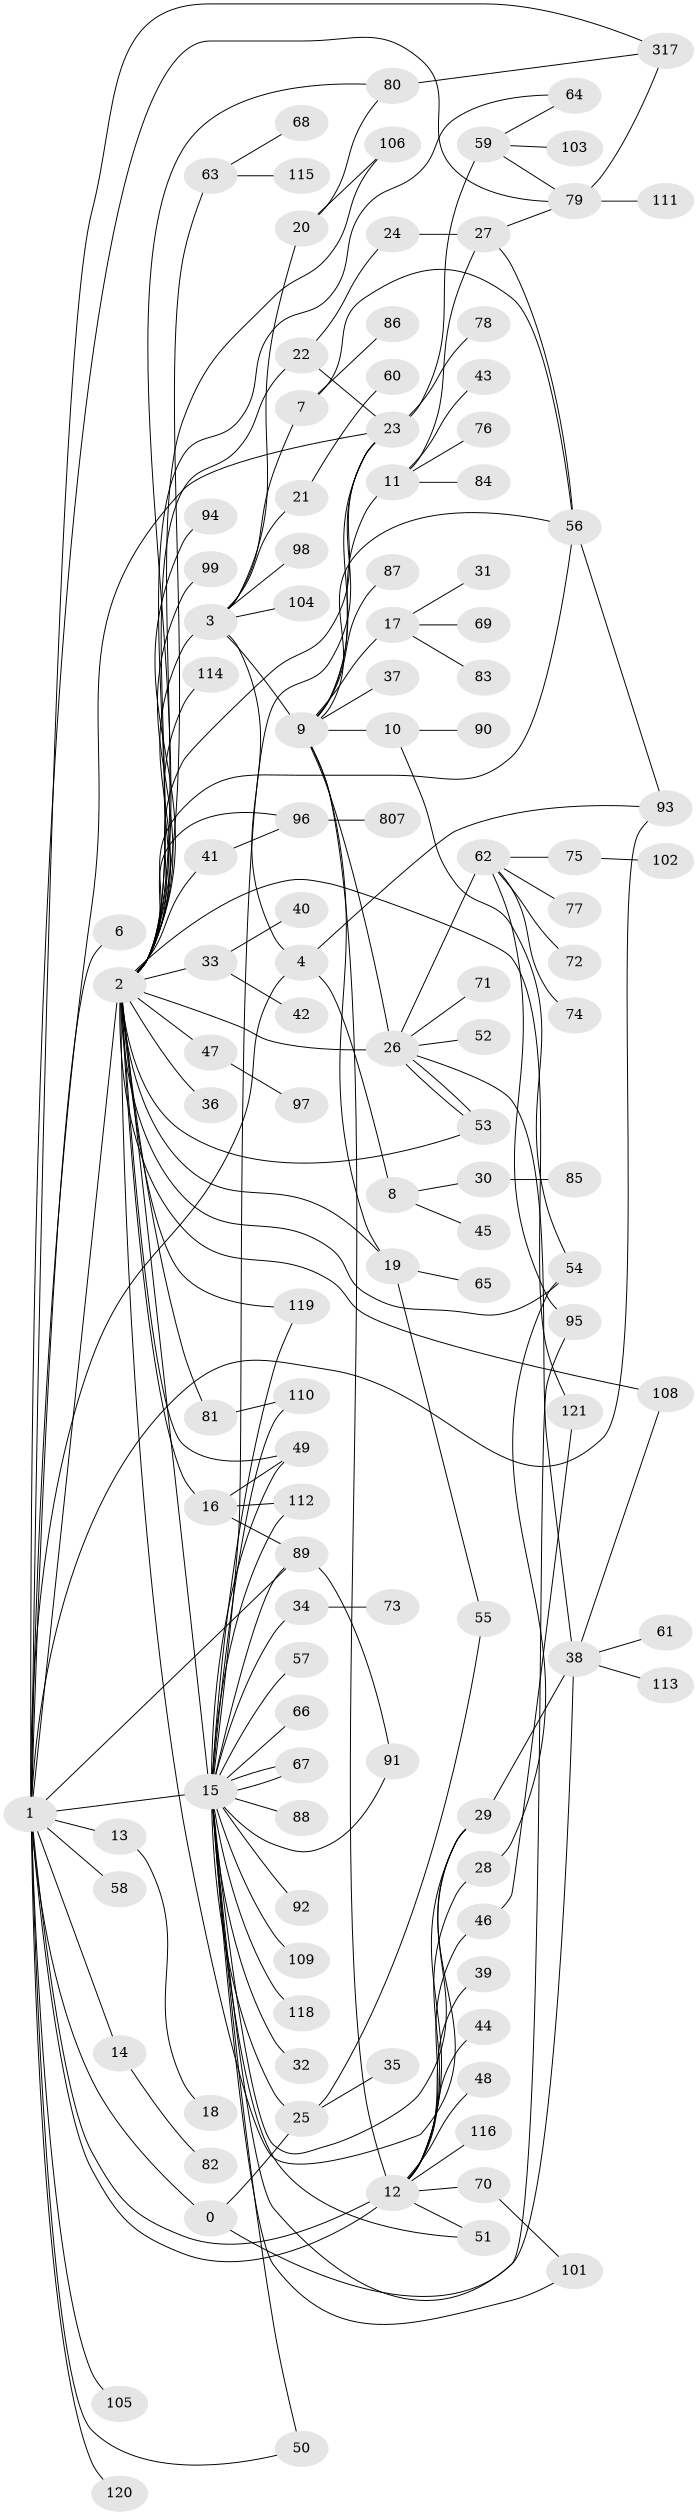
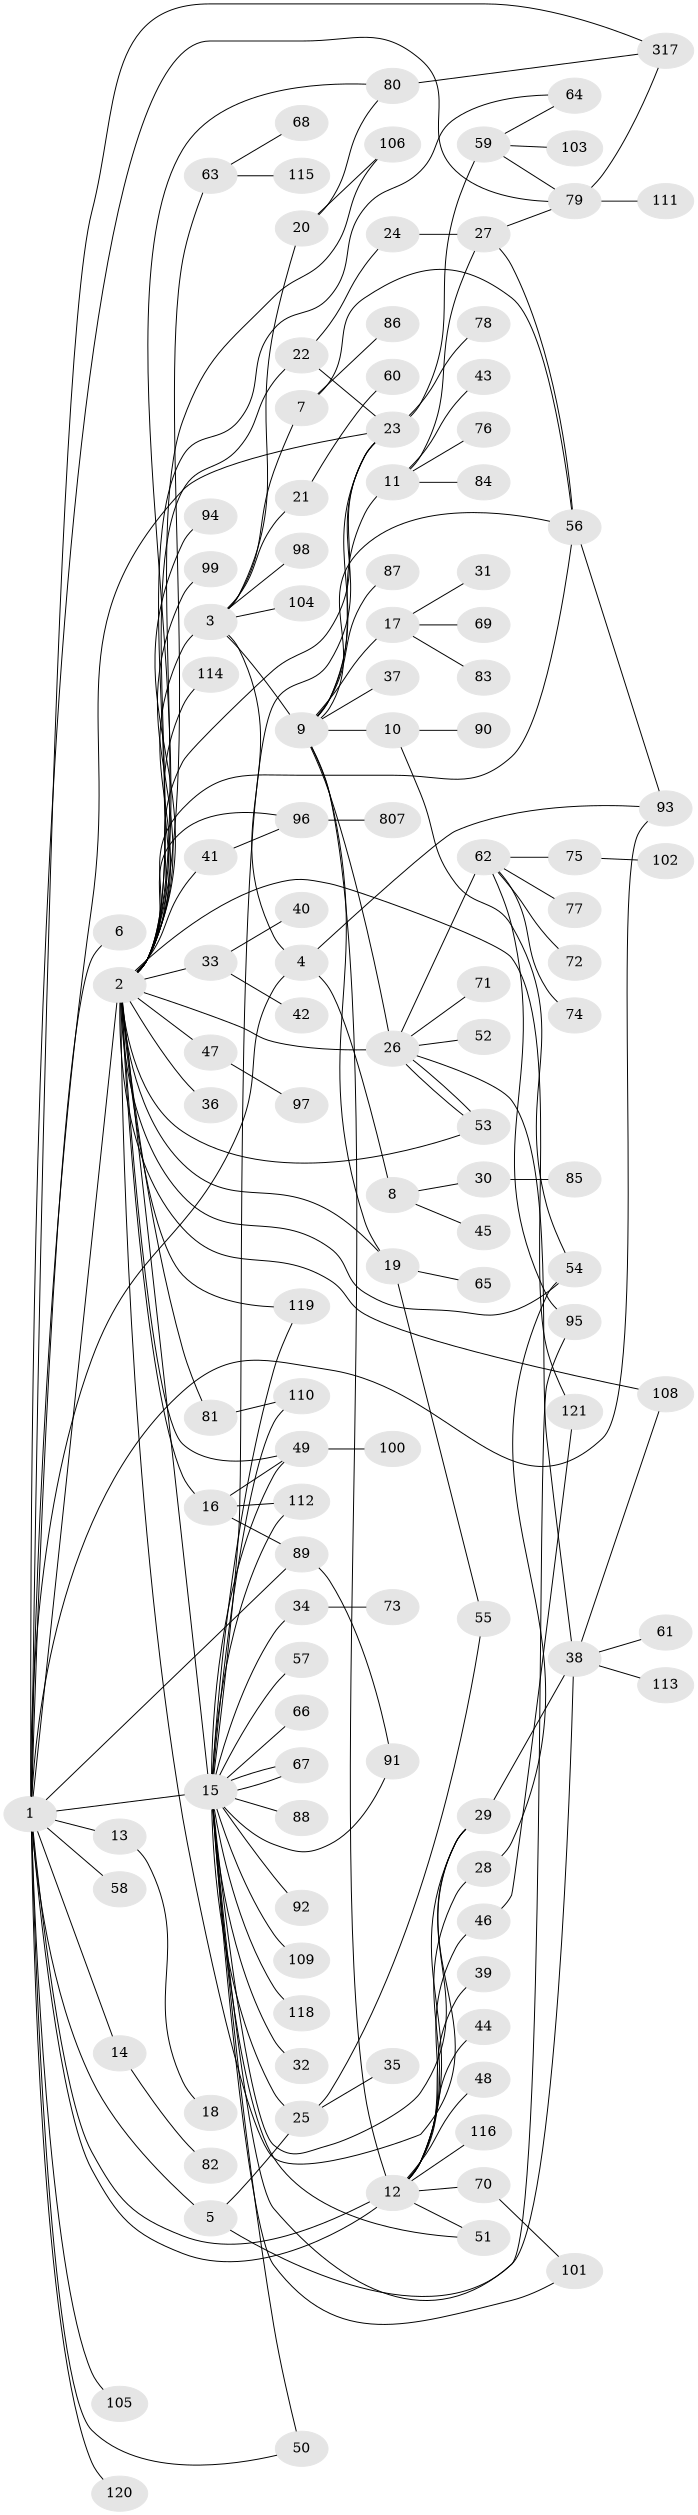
node "100": added
edge "89" -- "15": removed
node "0": label "0" -> "5"
